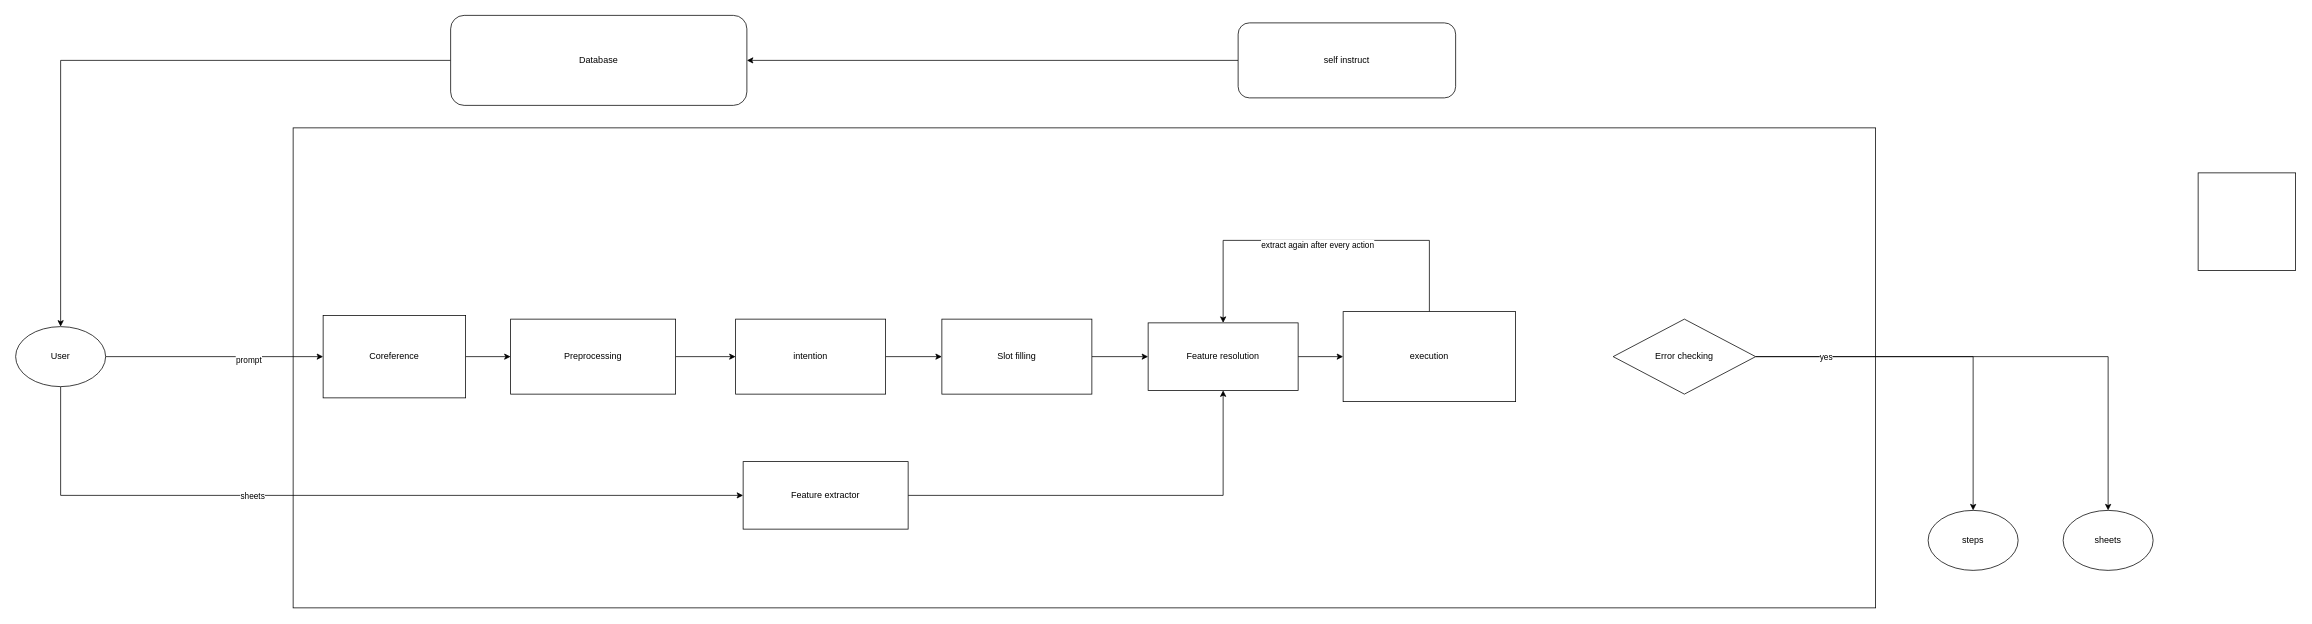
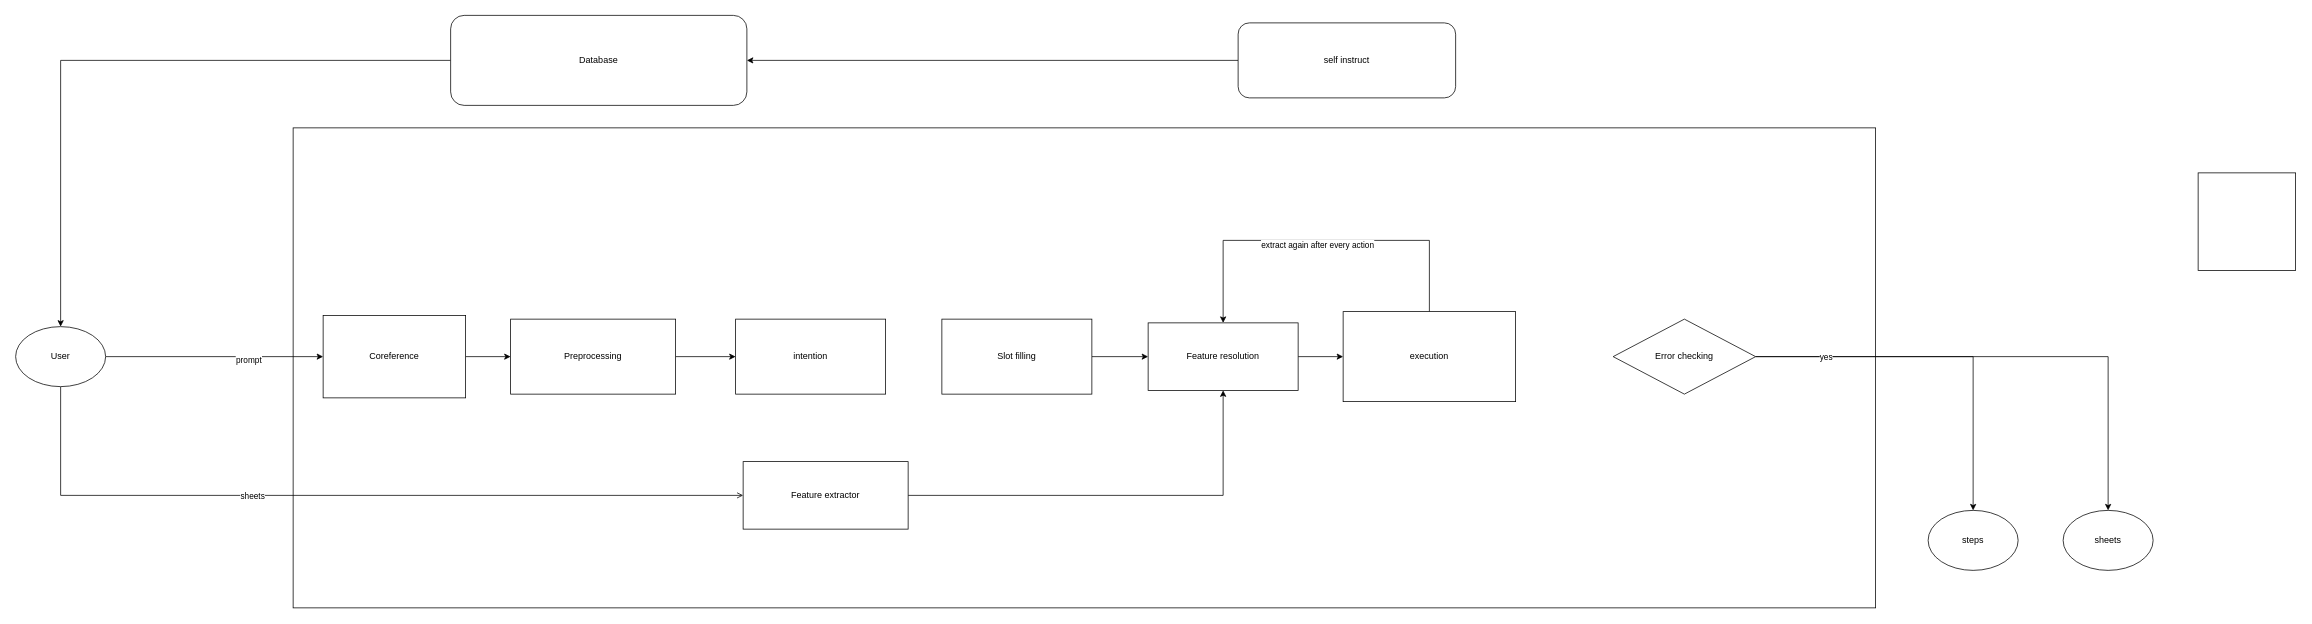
edge "intention" -> "Slot filling": removed
edge "User" -> "Feature extractor": arrowhead classic -> open
